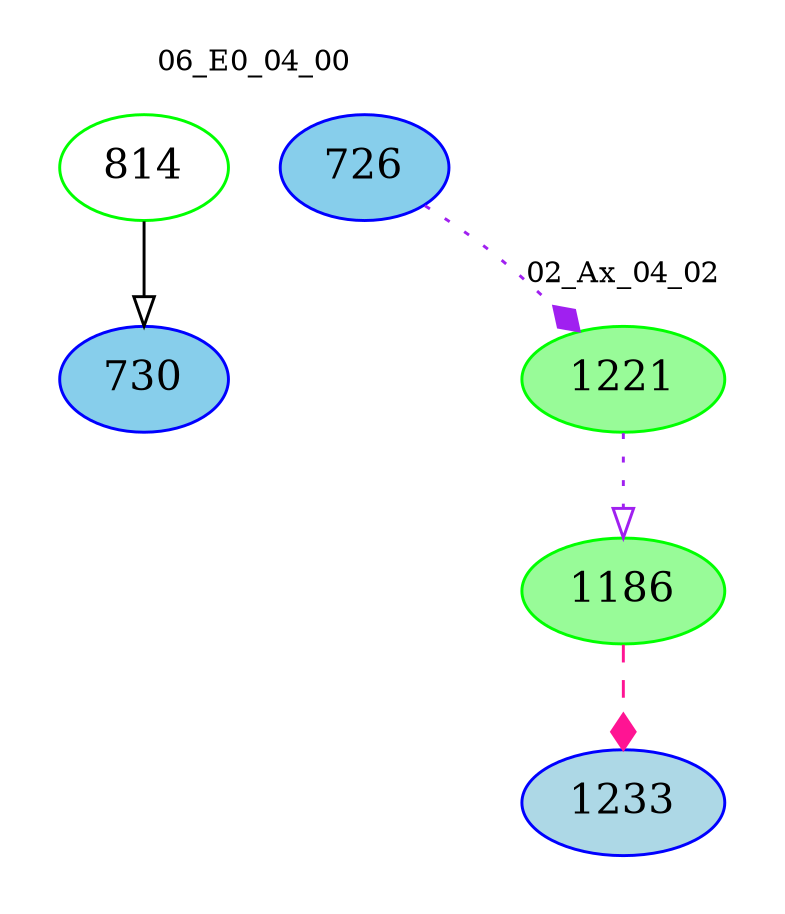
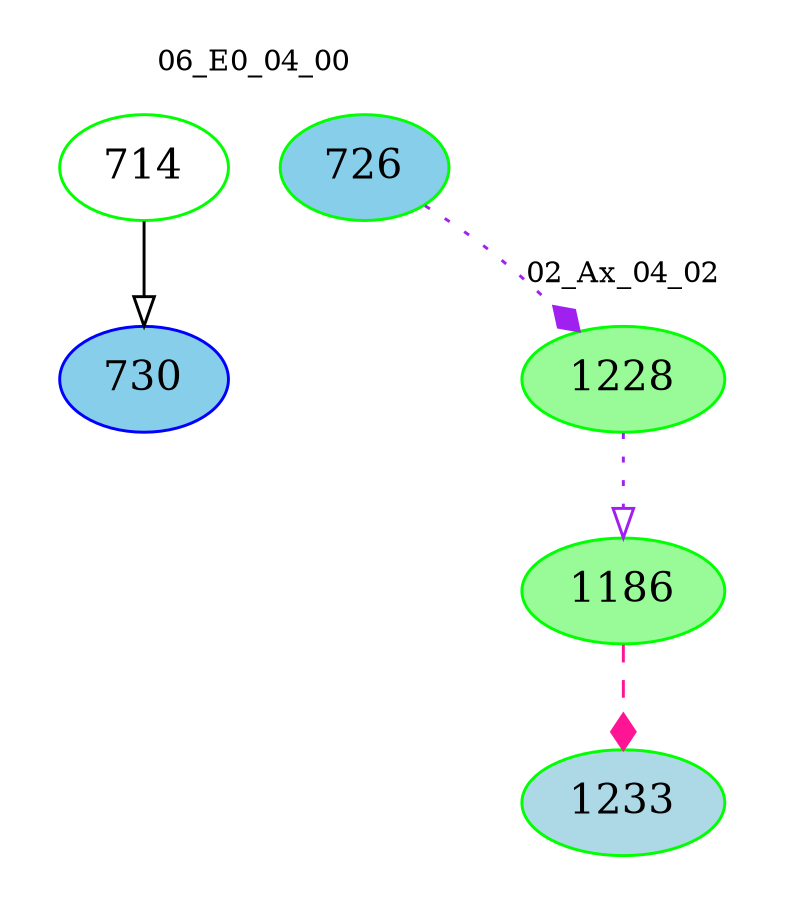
node "814": label "814" -> "714"
node "726": color blue -> green
node "1221": label "1221" -> "1228"
node "1233": color blue -> green
